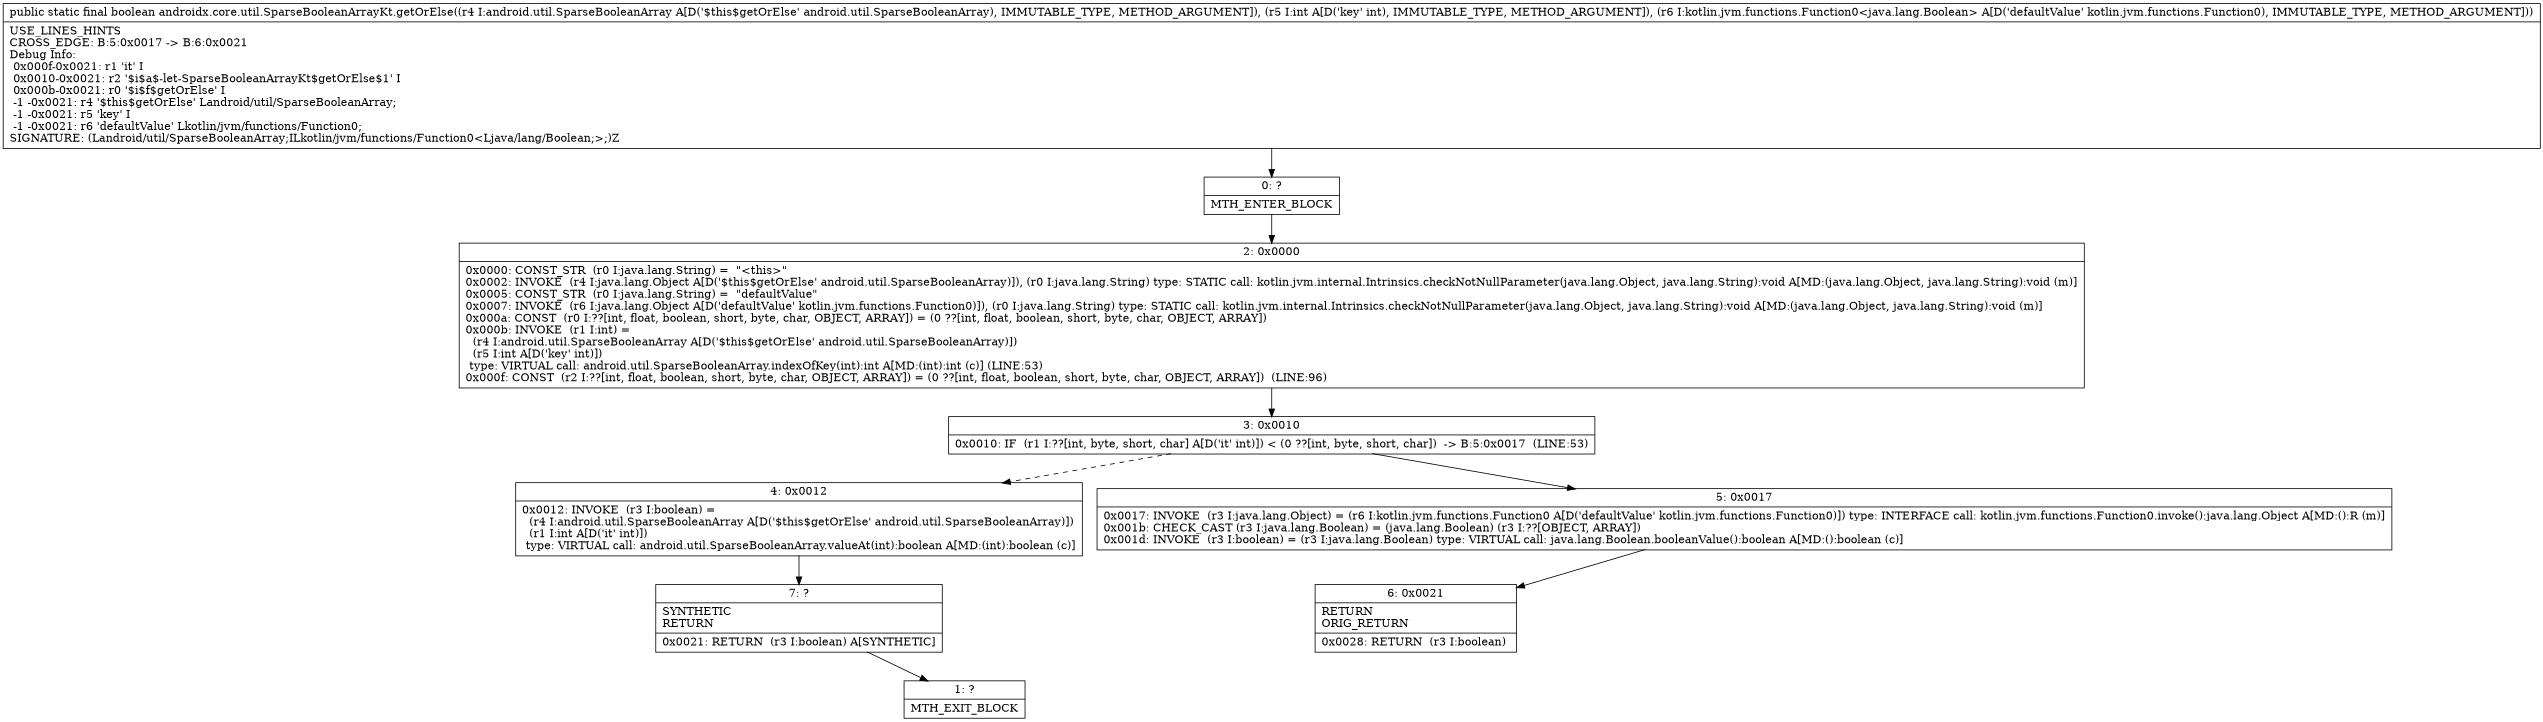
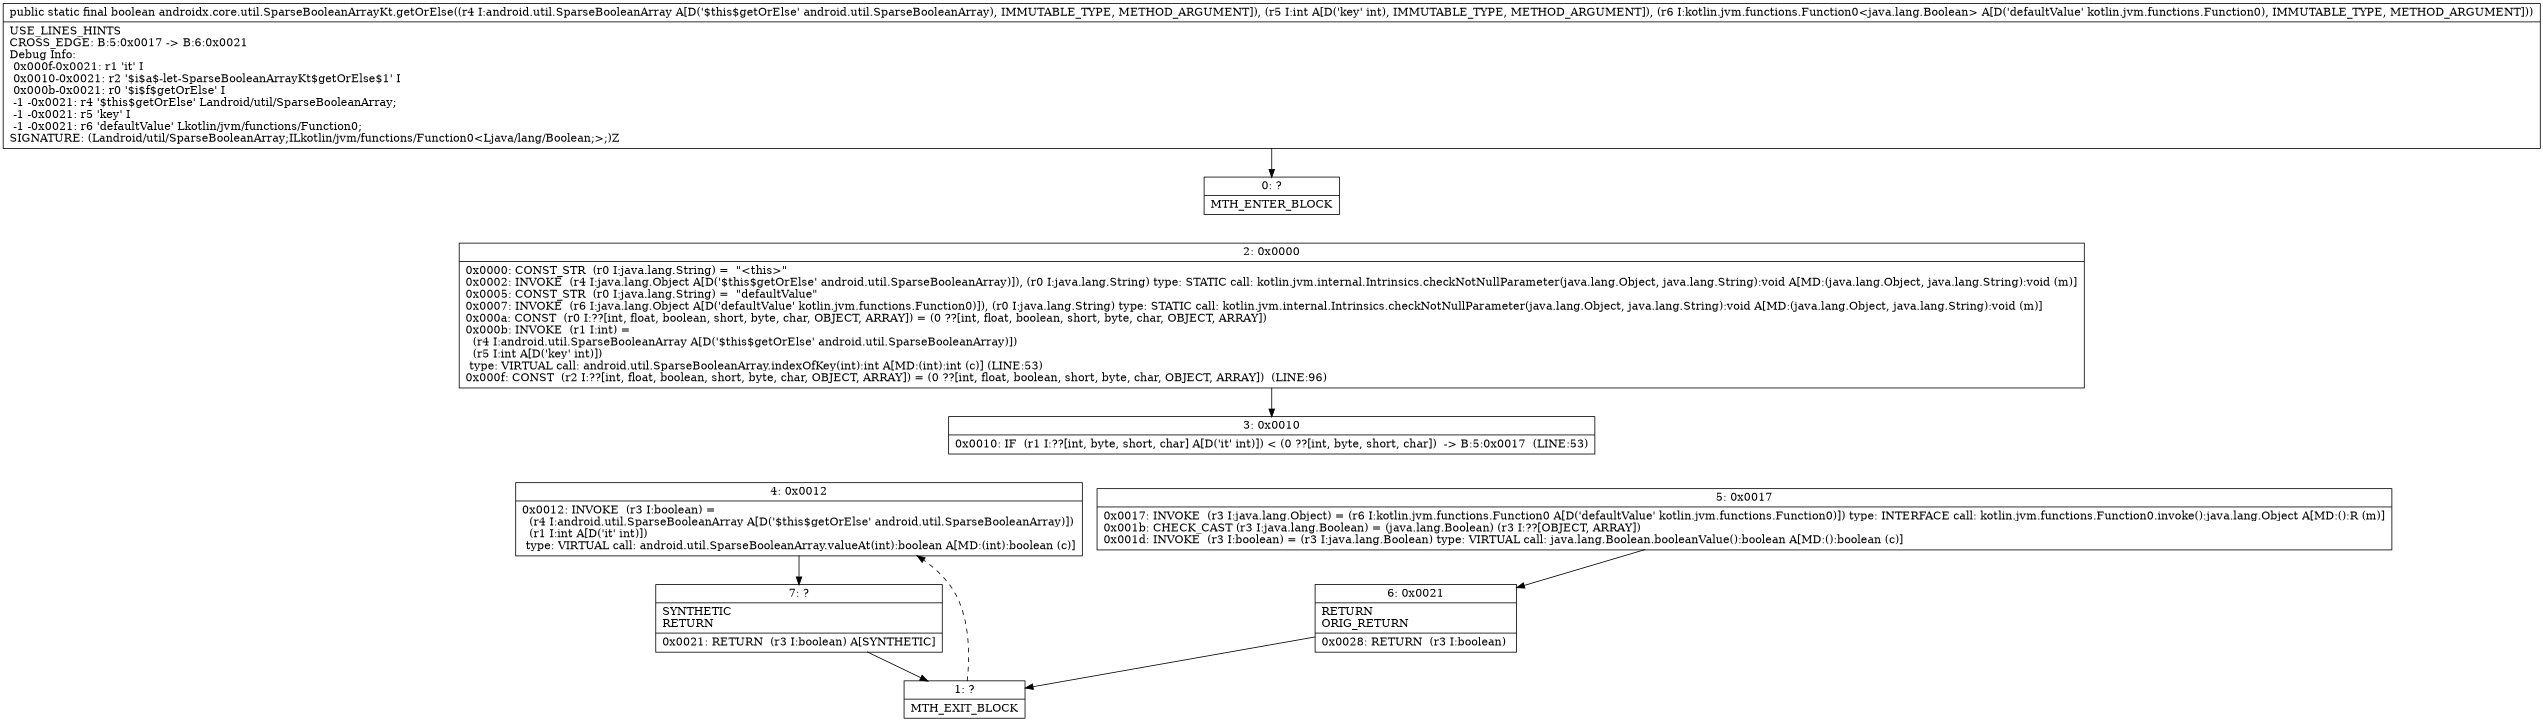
edge "0: ?" -> "2: 0x0000": removed
edge "3: 0x0010" -> "4: 0x0012": now "1: ?" -> "4: 0x0012"
edge "3: 0x0010" -> "5: 0x0017": removed
edge "6: 0x0021" -> "1: ?": added
